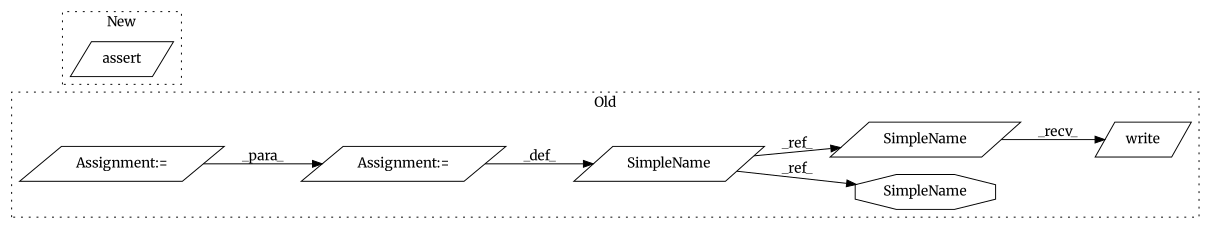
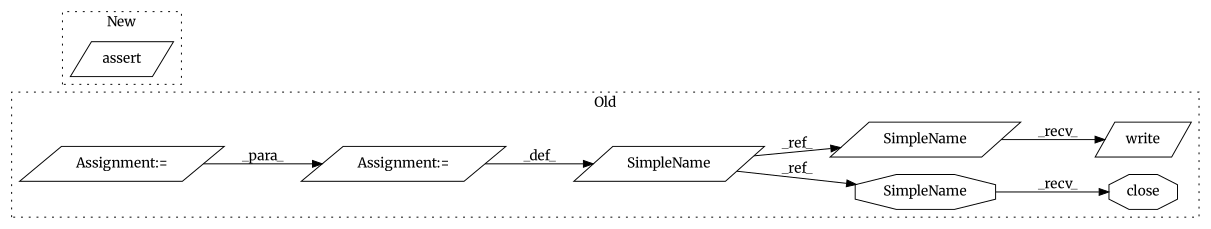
node "close": added
